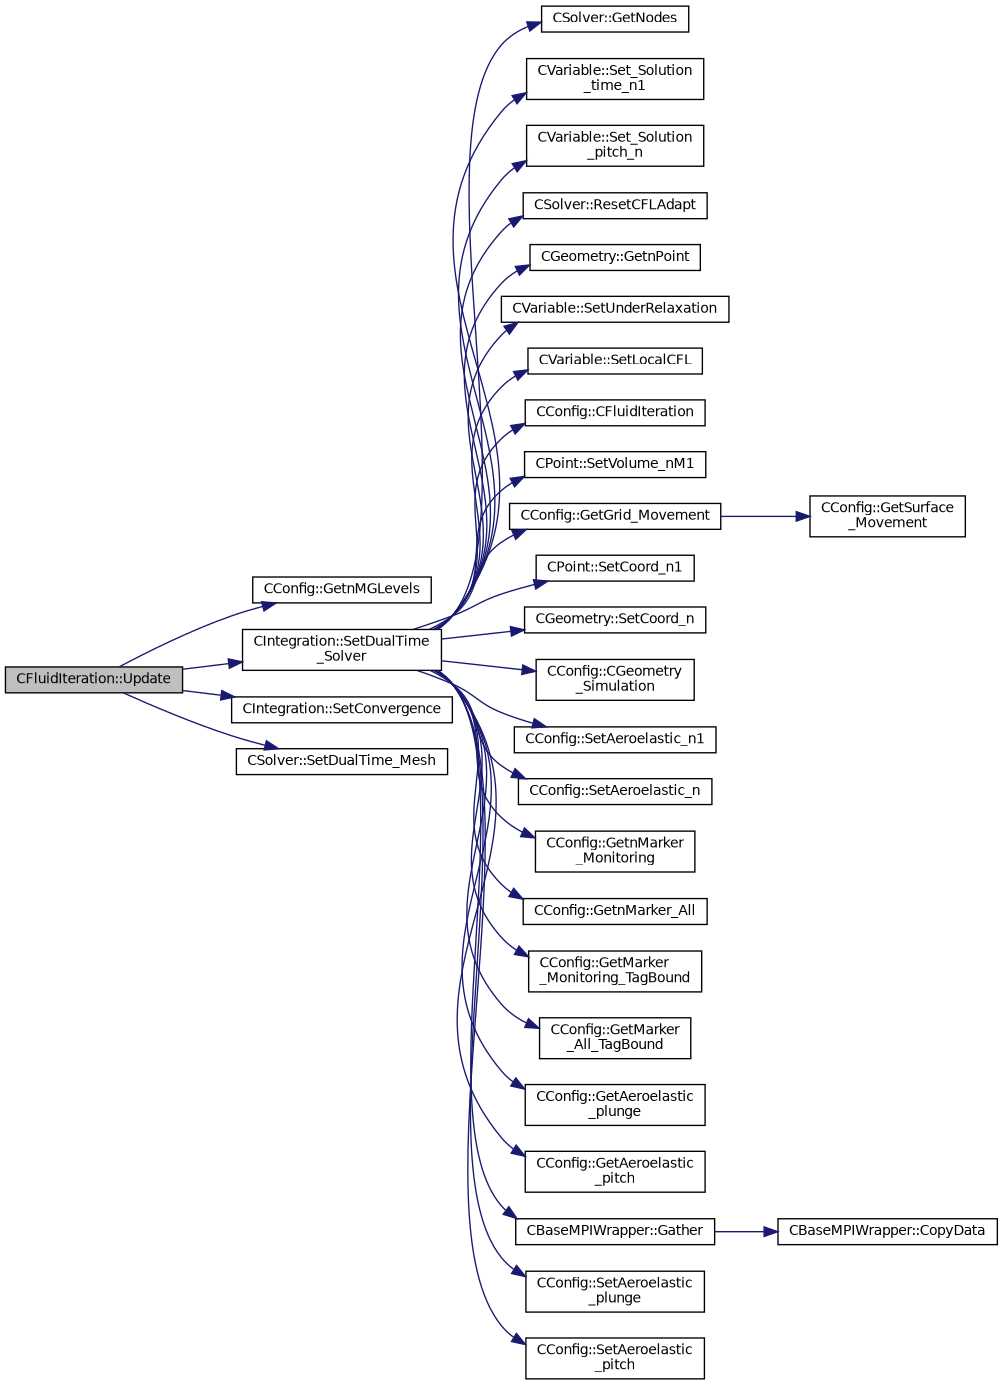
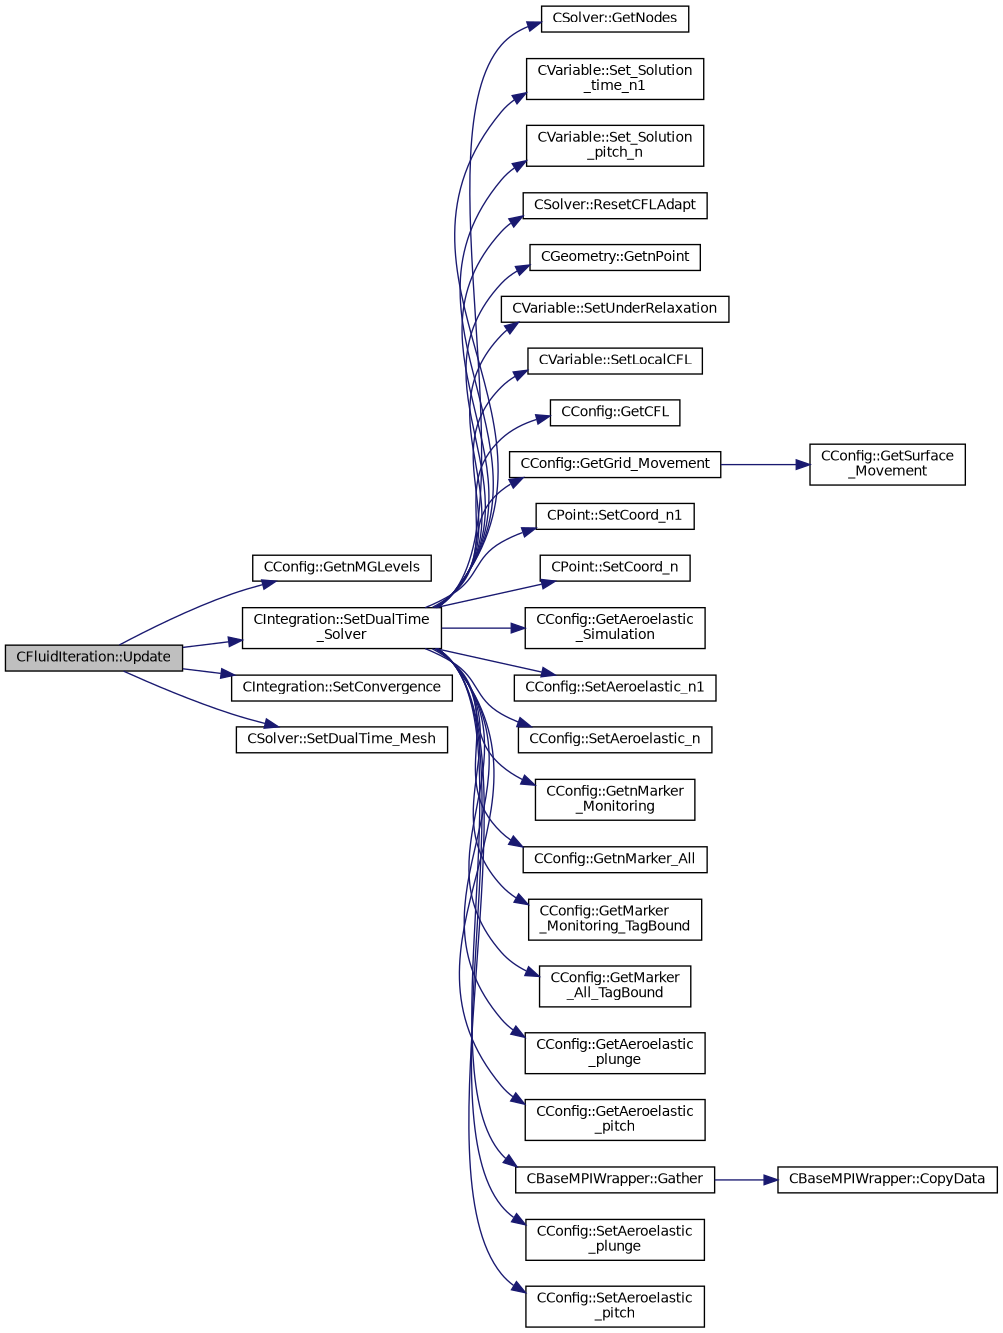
node "CConfig::CFluidIteration": label "CConfig::CFluidIteration" -> "CConfig::GetCFL"
node "CPoint::SetVolume_nM1": removed
node "CGeometry::SetCoord_n": label "CGeometry::SetCoord_n" -> "CPoint::SetCoord_n"
node "CConfig::CGeometry _Simulation": label "CConfig::CGeometry _Simulation" -> "CConfig::GetAeroelastic _Simulation"
